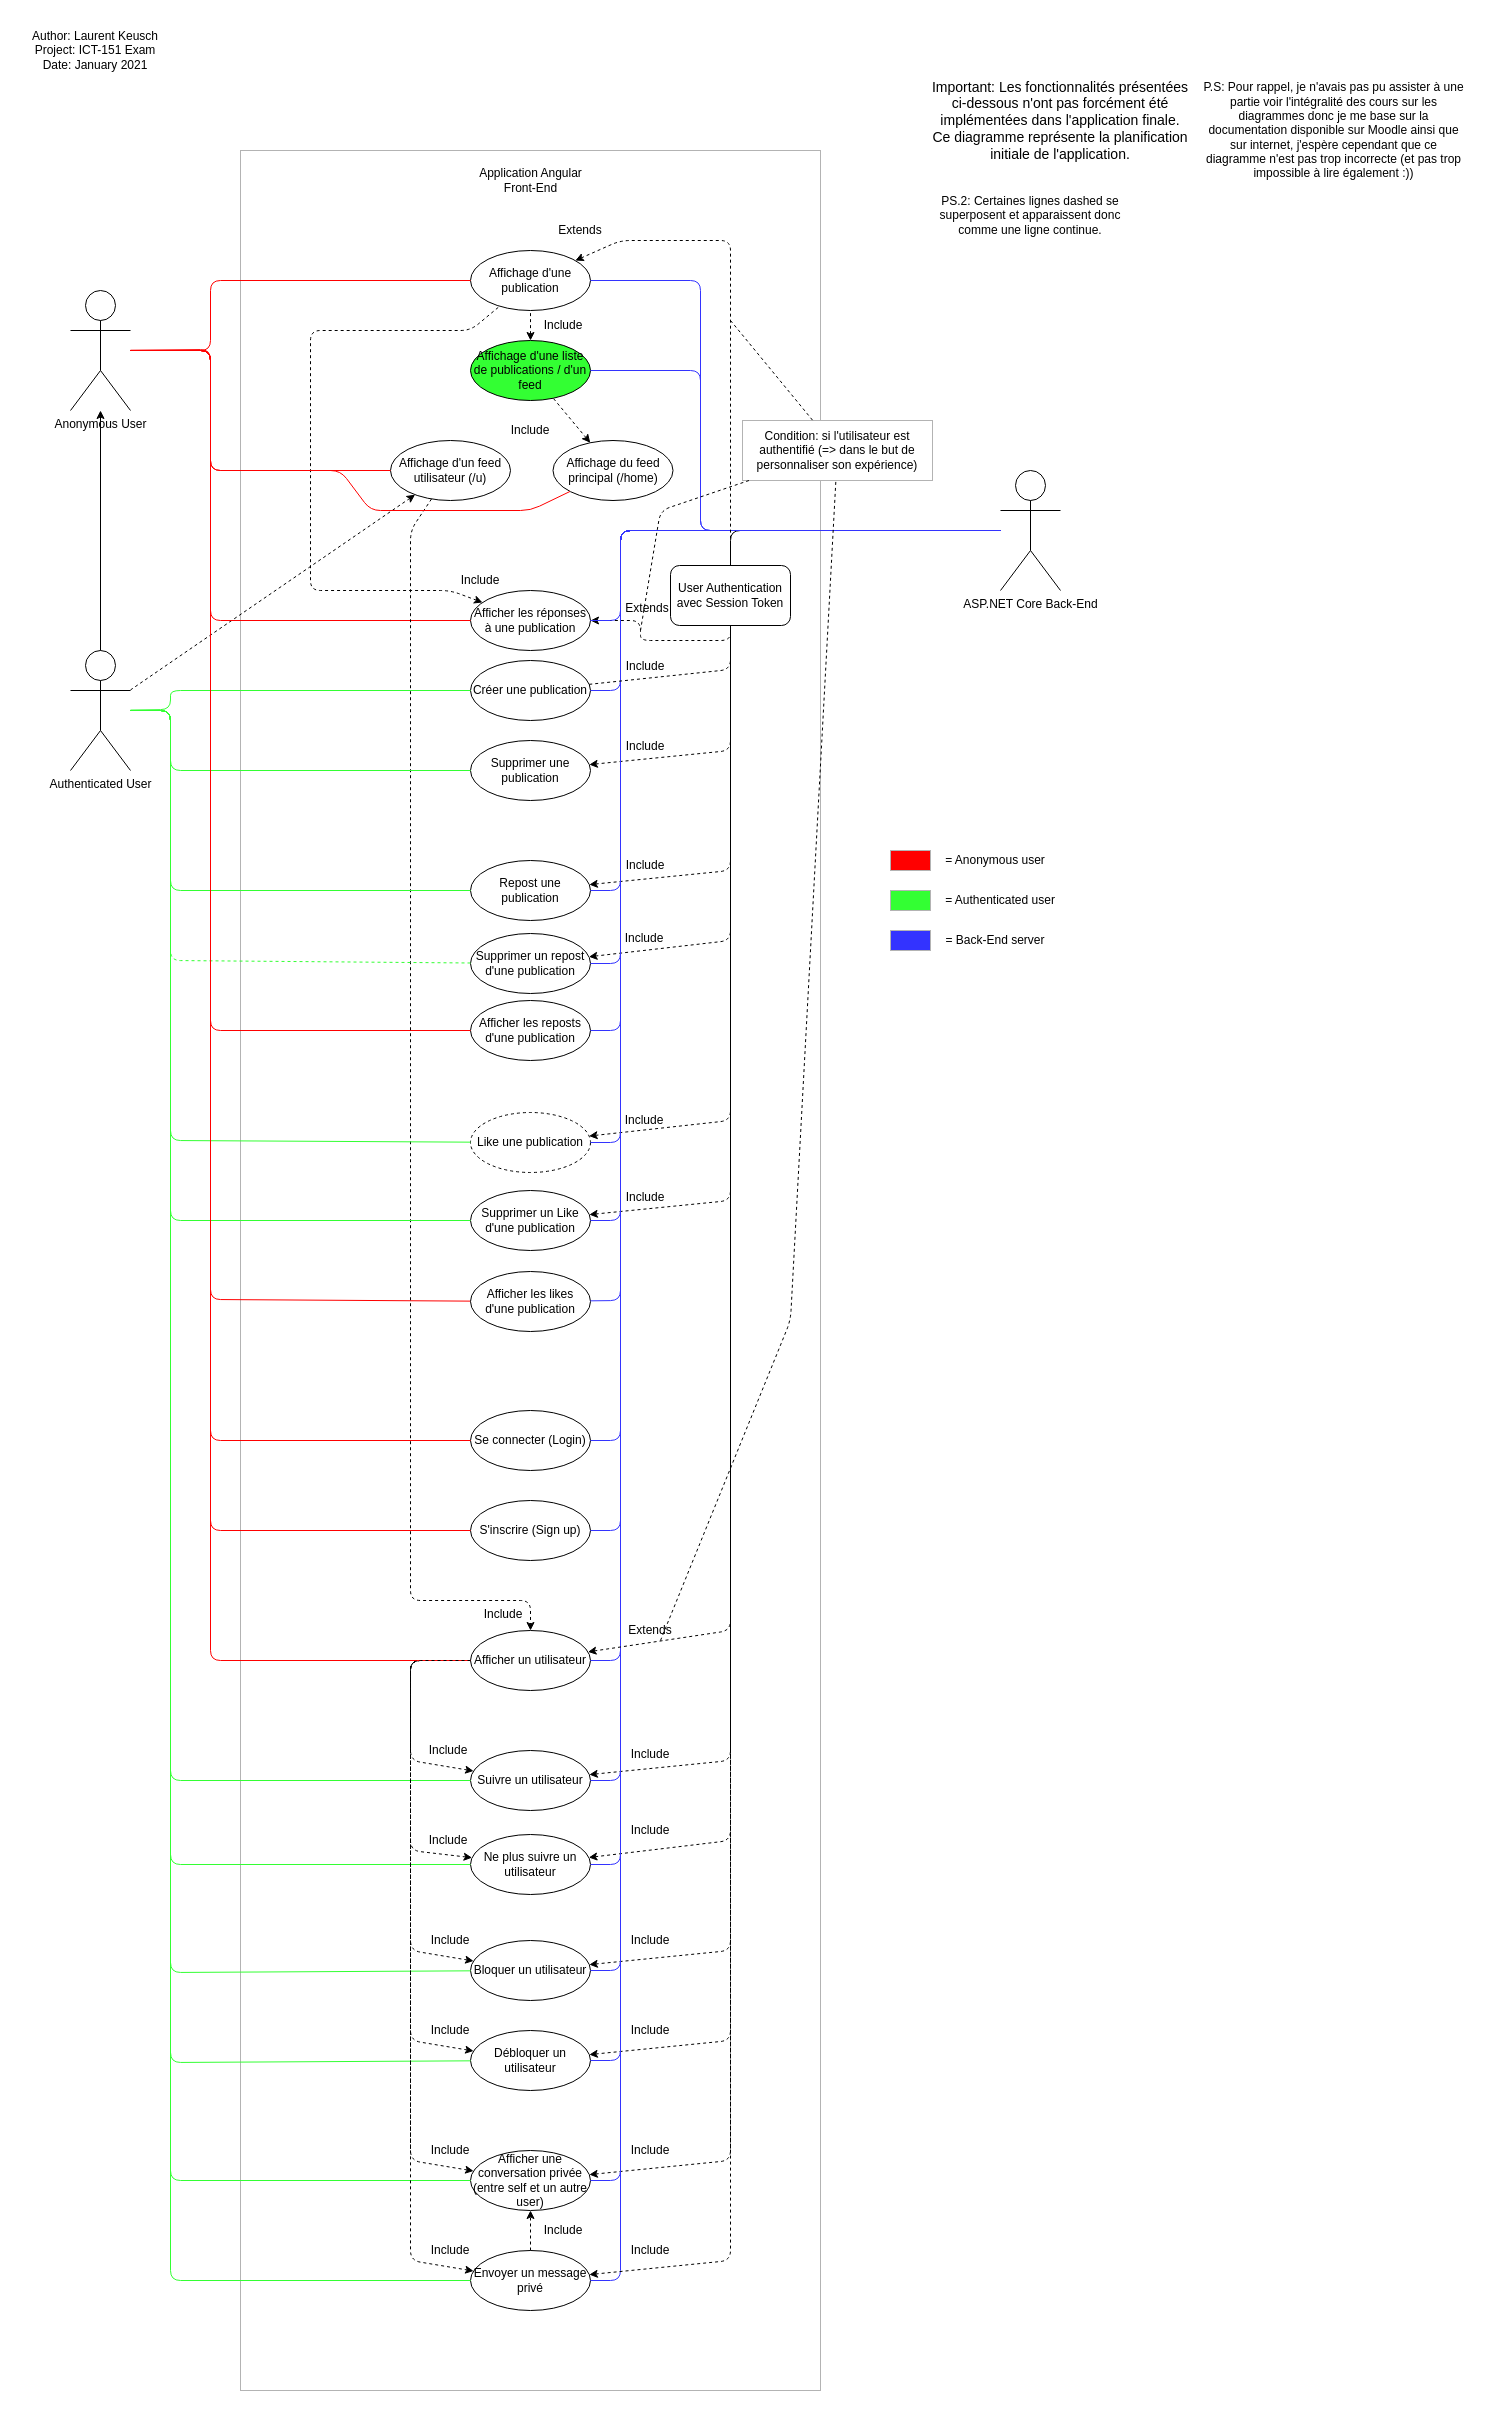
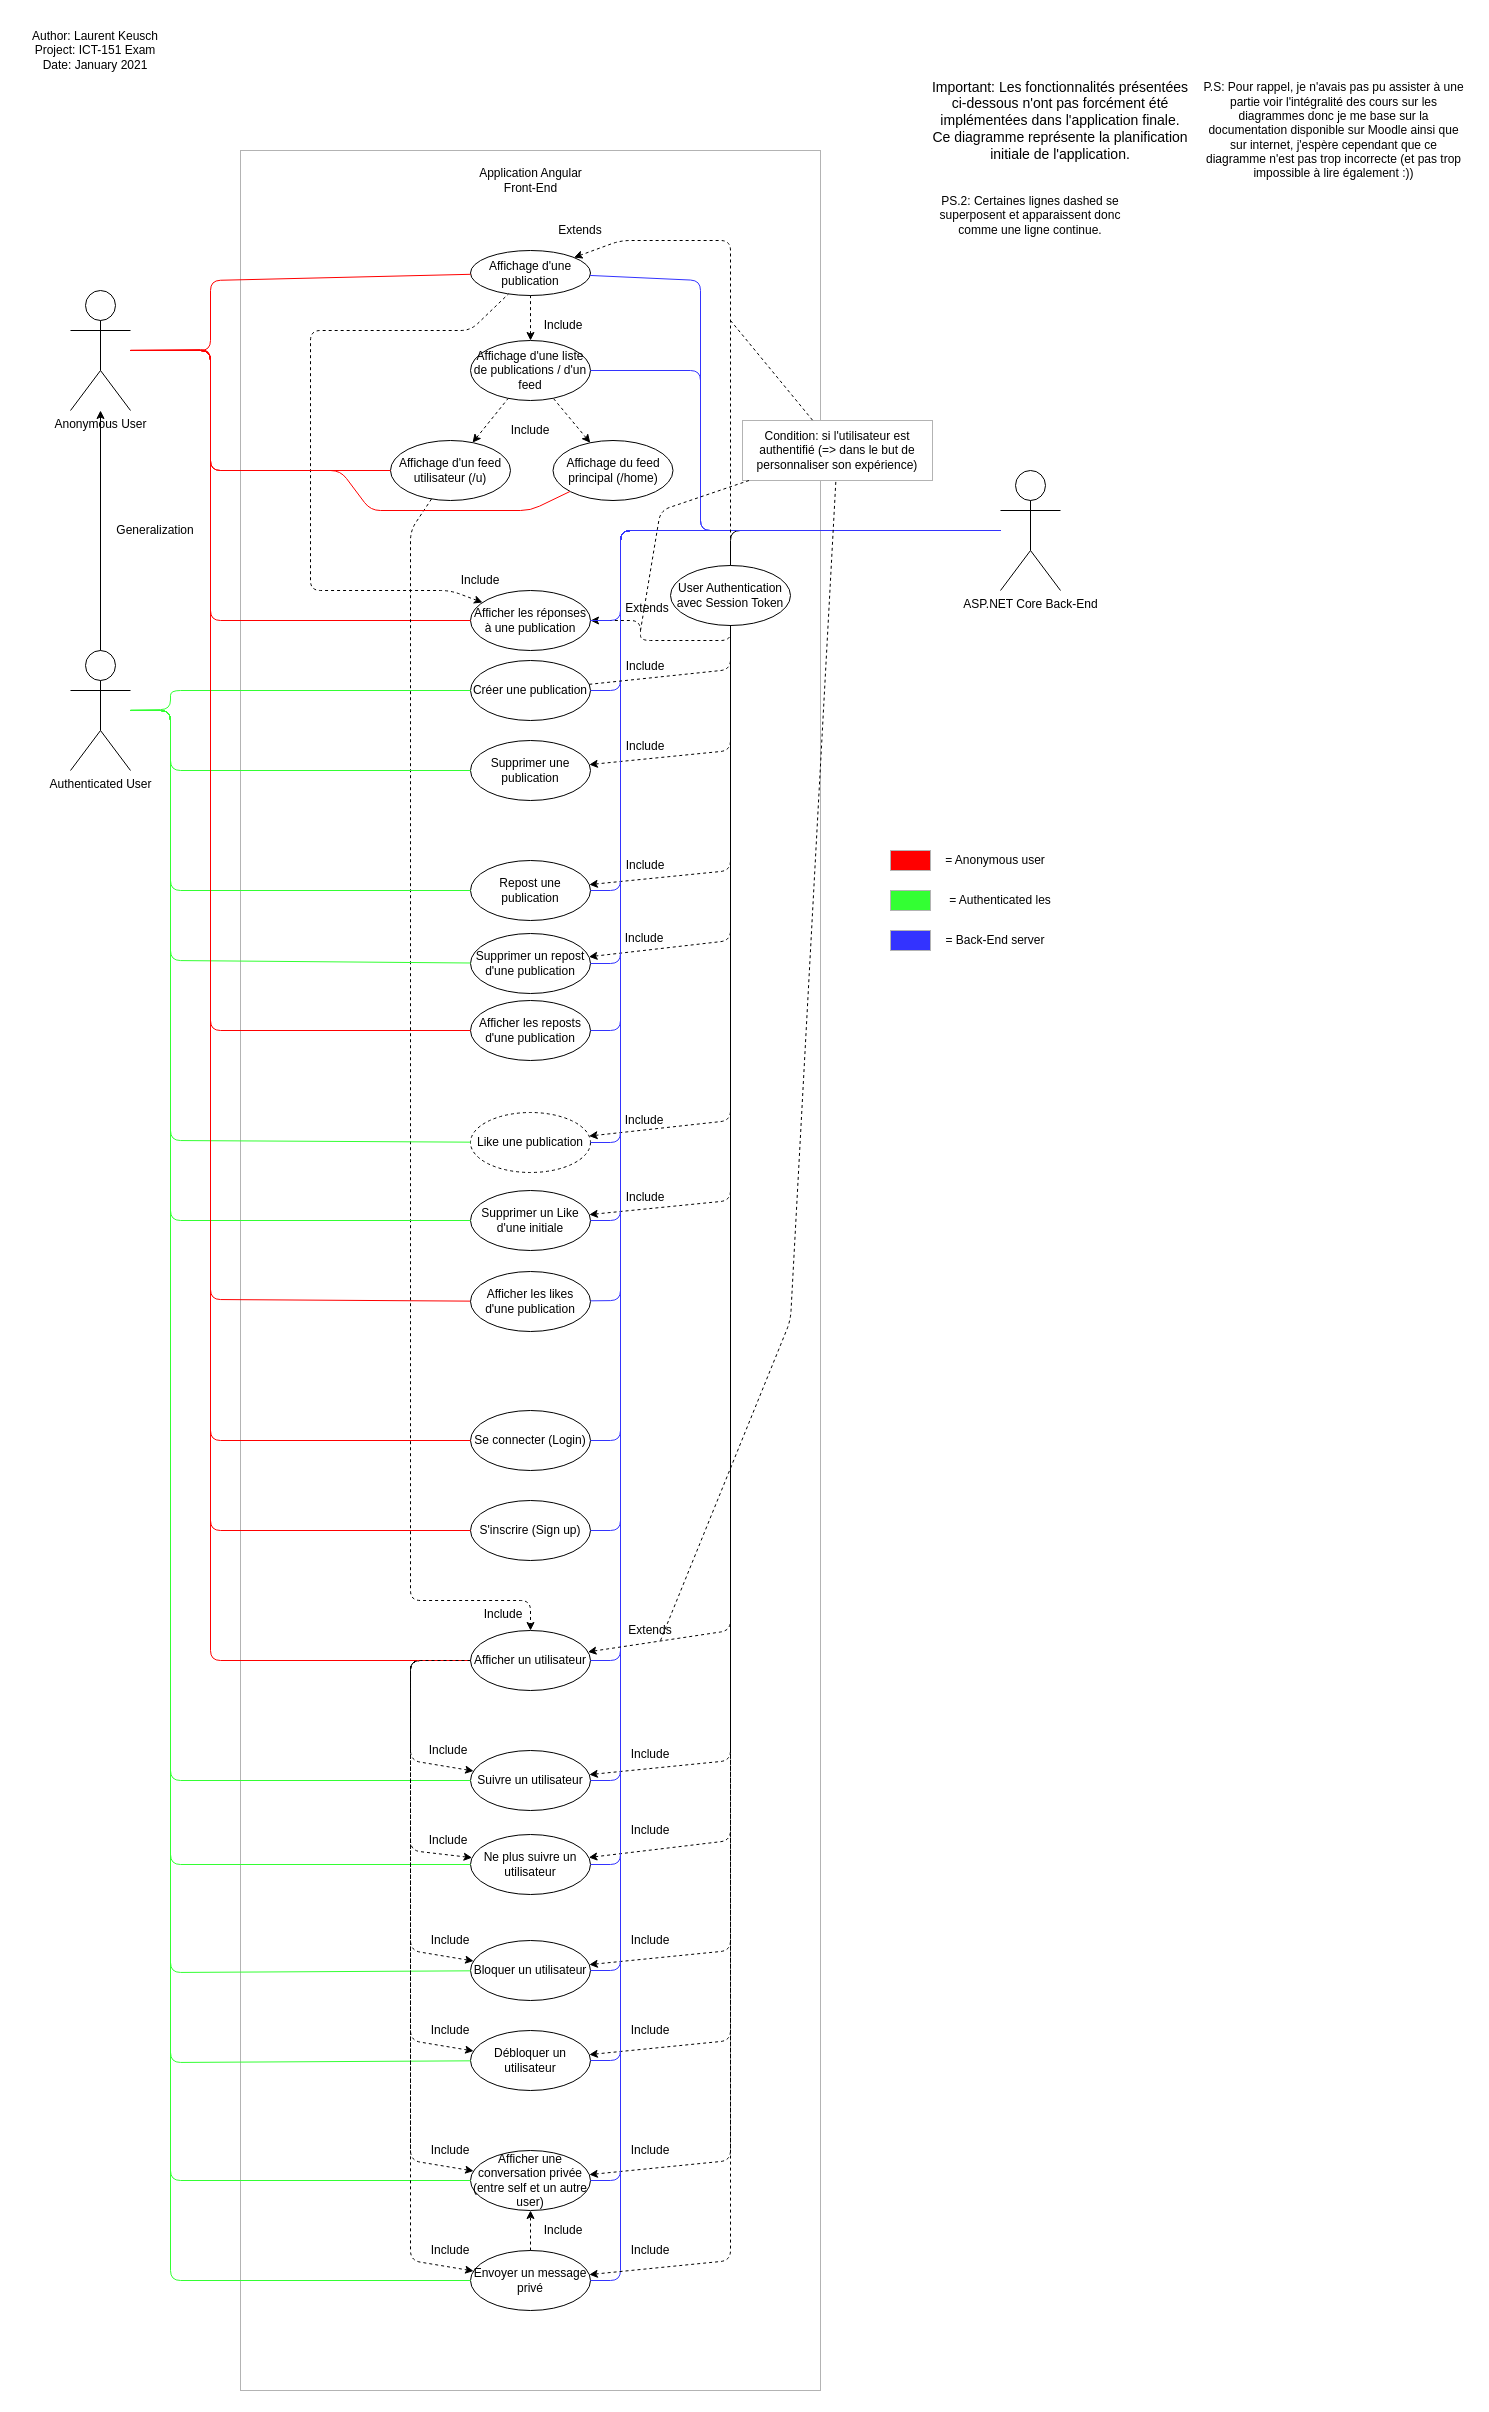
node "Affichage d'une publication": size 120x60 -> 120x45
node "Affichage d'une liste de publications / d'un feed": fillcolor #33ff33 -> #ffffff
node "Generalization": added
edge "Authenticated User" -> "Affichage d'un feed utilisateur (/u)": now "Affichage d'une liste de publications / d'un feed" -> "Affichage d'un feed utilisateur (/u)"
node "User Authentication avec Session Token": shape rounded rectangle -> ellipse
node "= Authenticated user": label "= Authenticated user" -> "= Authenticated les"
edge "Authenticated User" -- "Supprimer un repost d'une publication": style dashed -> solid
node "Supprimer un Like d'une publication": label "Supprimer un Like d'une publication" -> "Supprimer un Like d'une initiale"
